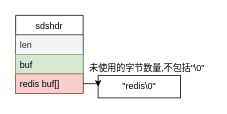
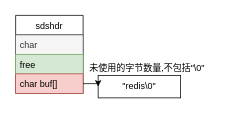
node "len": label "len" -> "char"
node "buf": label "buf" -> "free"
node "redis buf[]": label "redis buf[]" -> "char buf[]"
